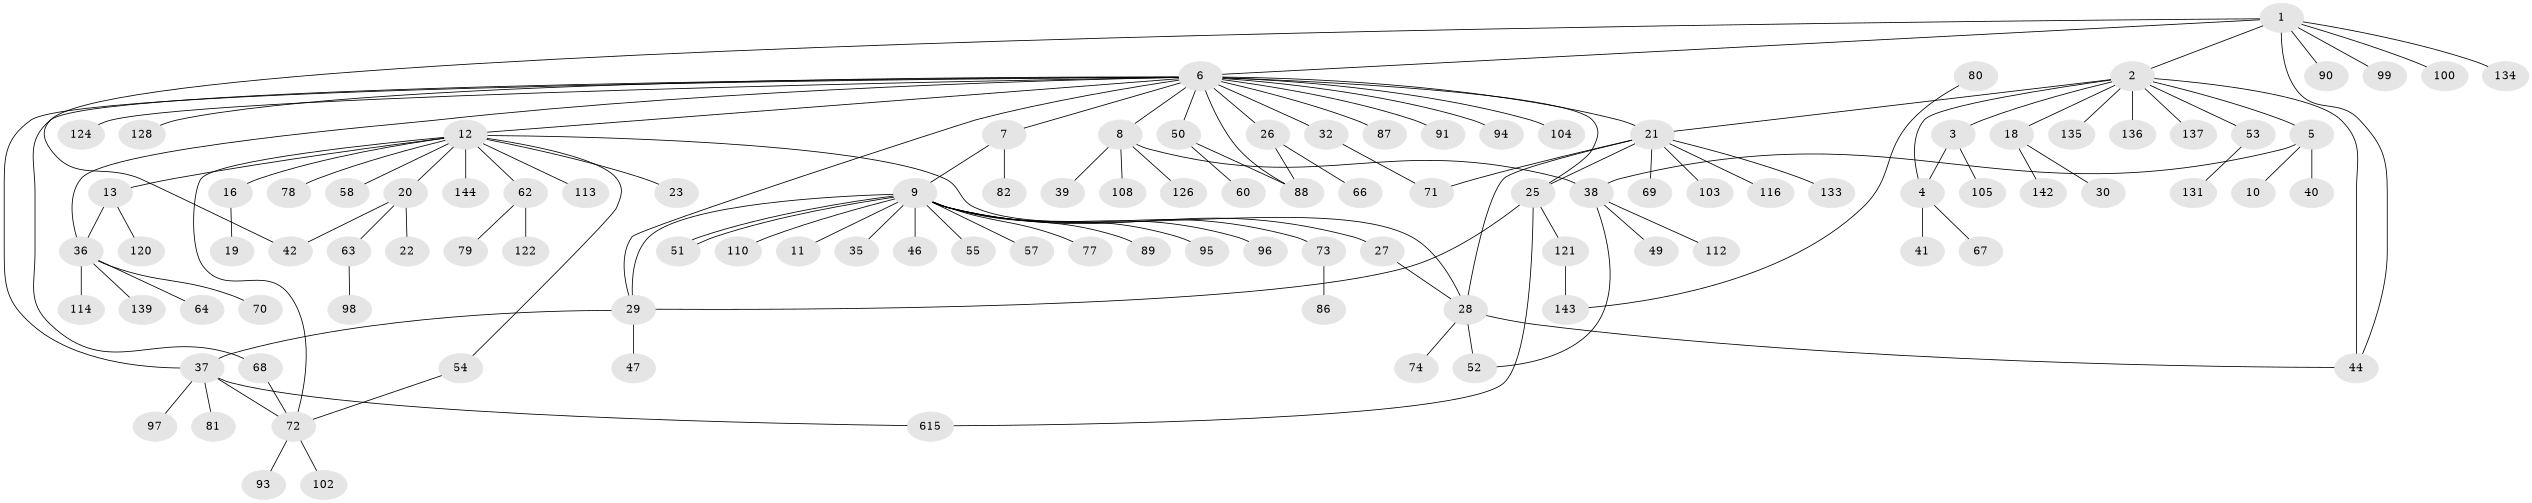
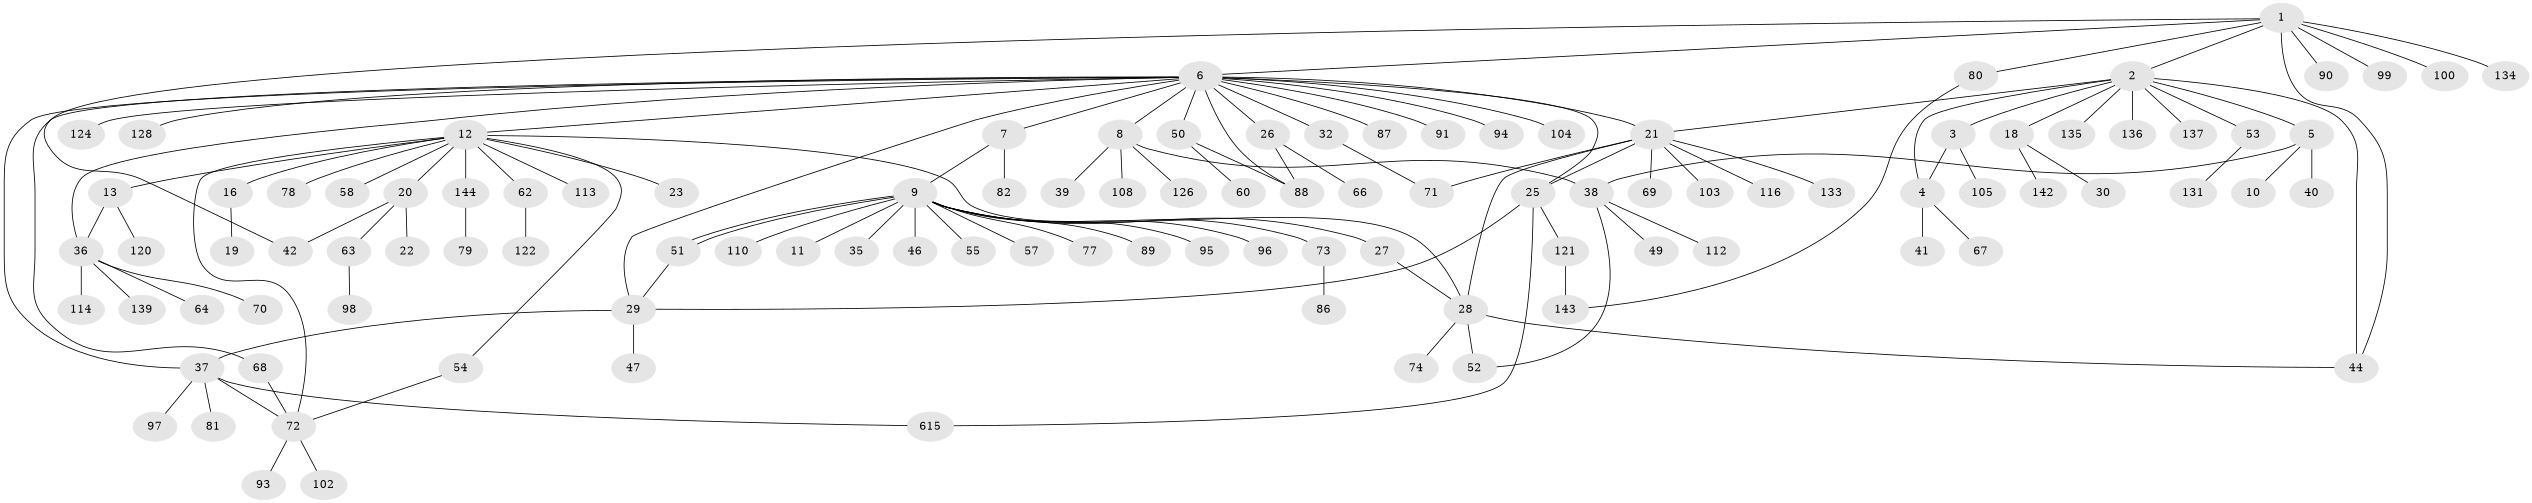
edge "1" -- "80": added
edge "9" -- "29": now "51" -- "29"
edge "62" -- "79": now "144" -- "79"
